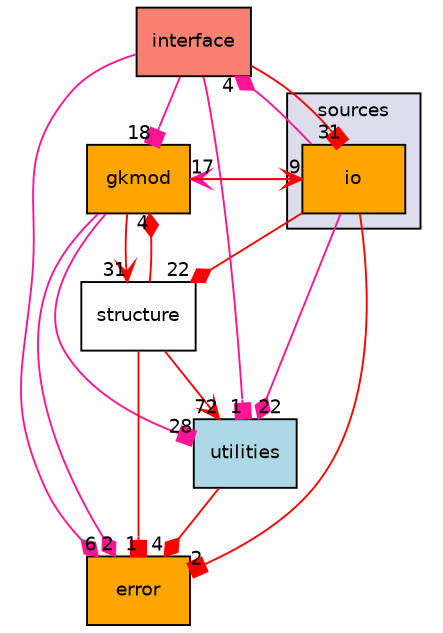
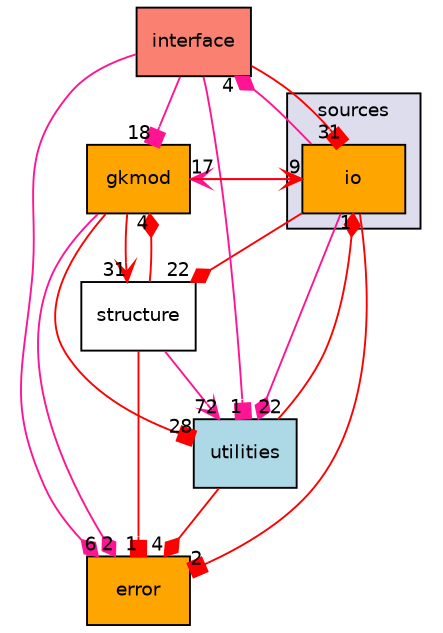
edge "utilities" -> "io": added
edge "gkmod" -> "utilities": color deeppink -> red
edge "structure" -> "utilities": color red -> deeppink
